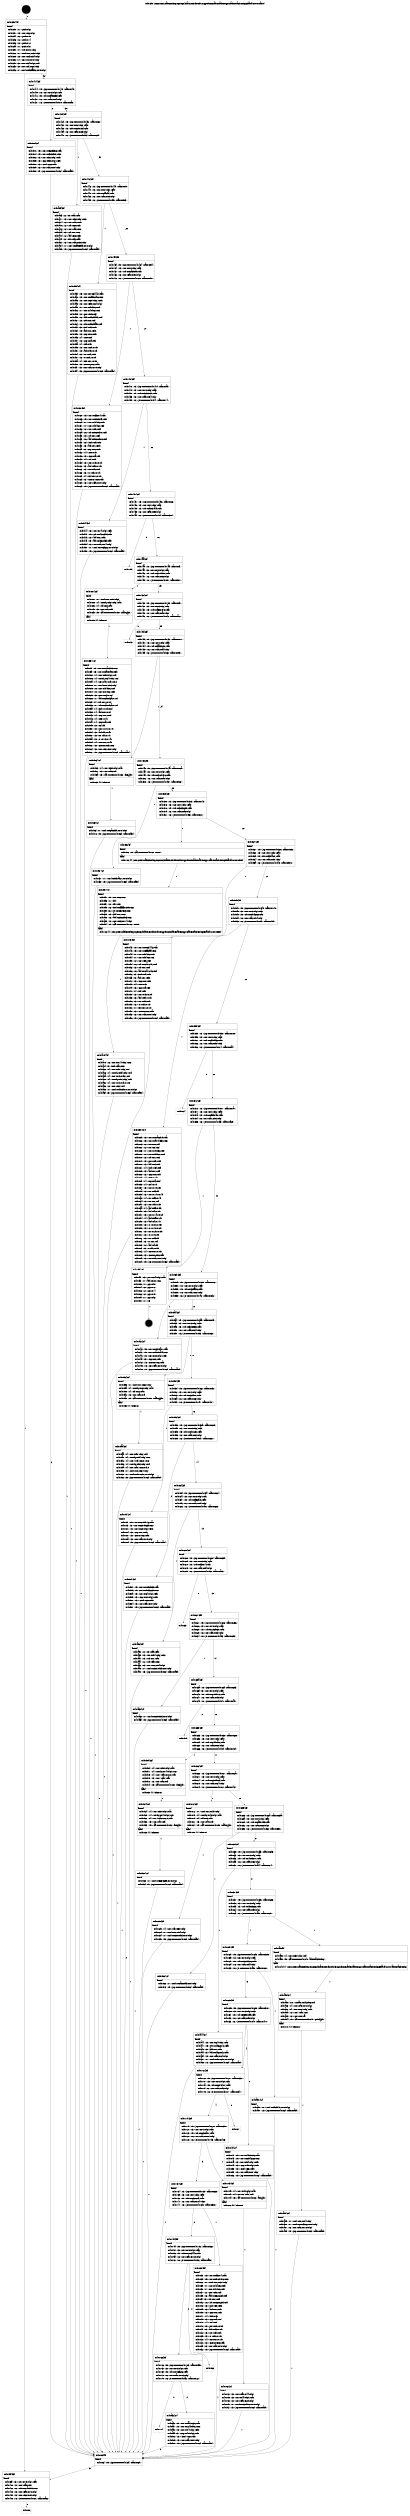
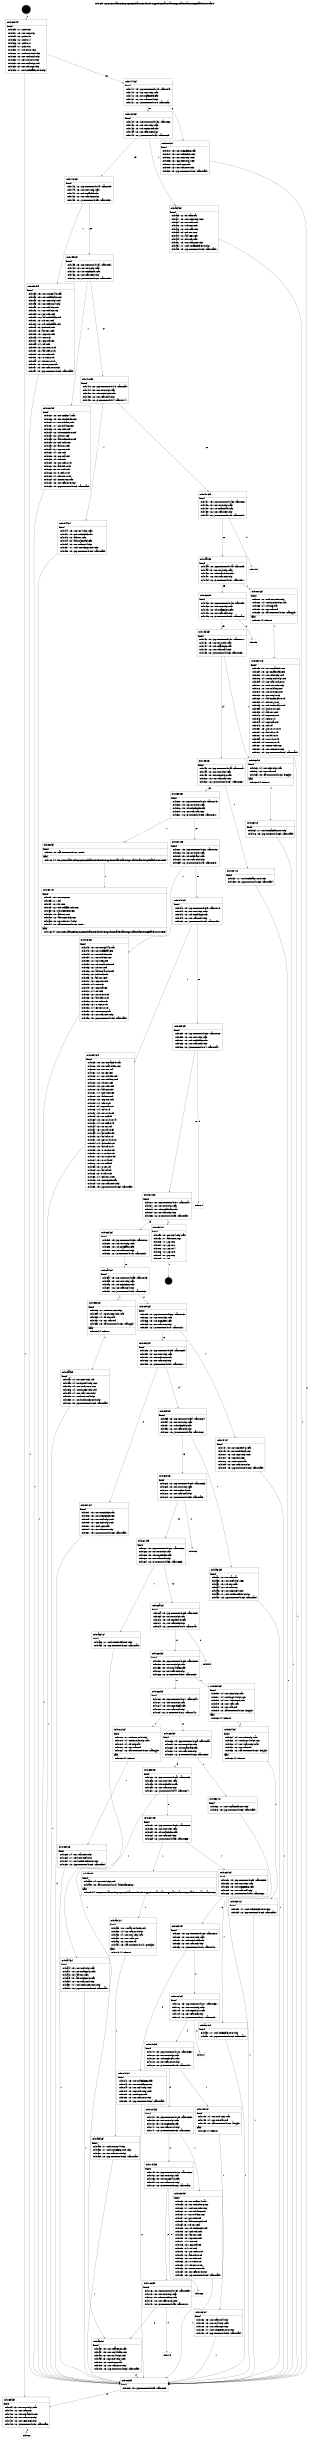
node "0x401a19 [43]": removed
node "0x4017a2 [27]": removed
edge "0x401a63 [12]" -> "0x401e6d [5]": now "0x401a63 [12]" -> "0x401af2 [27]"
